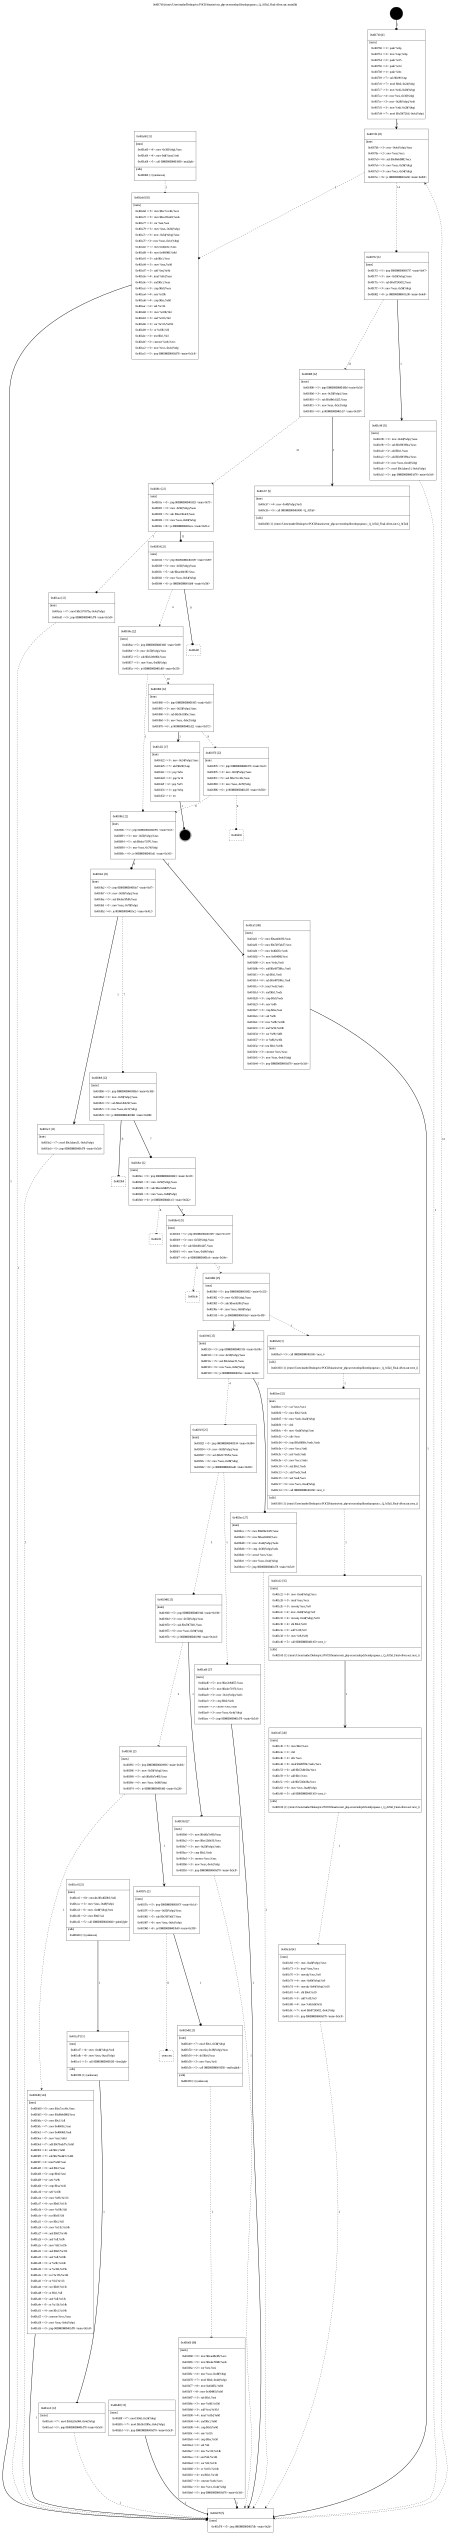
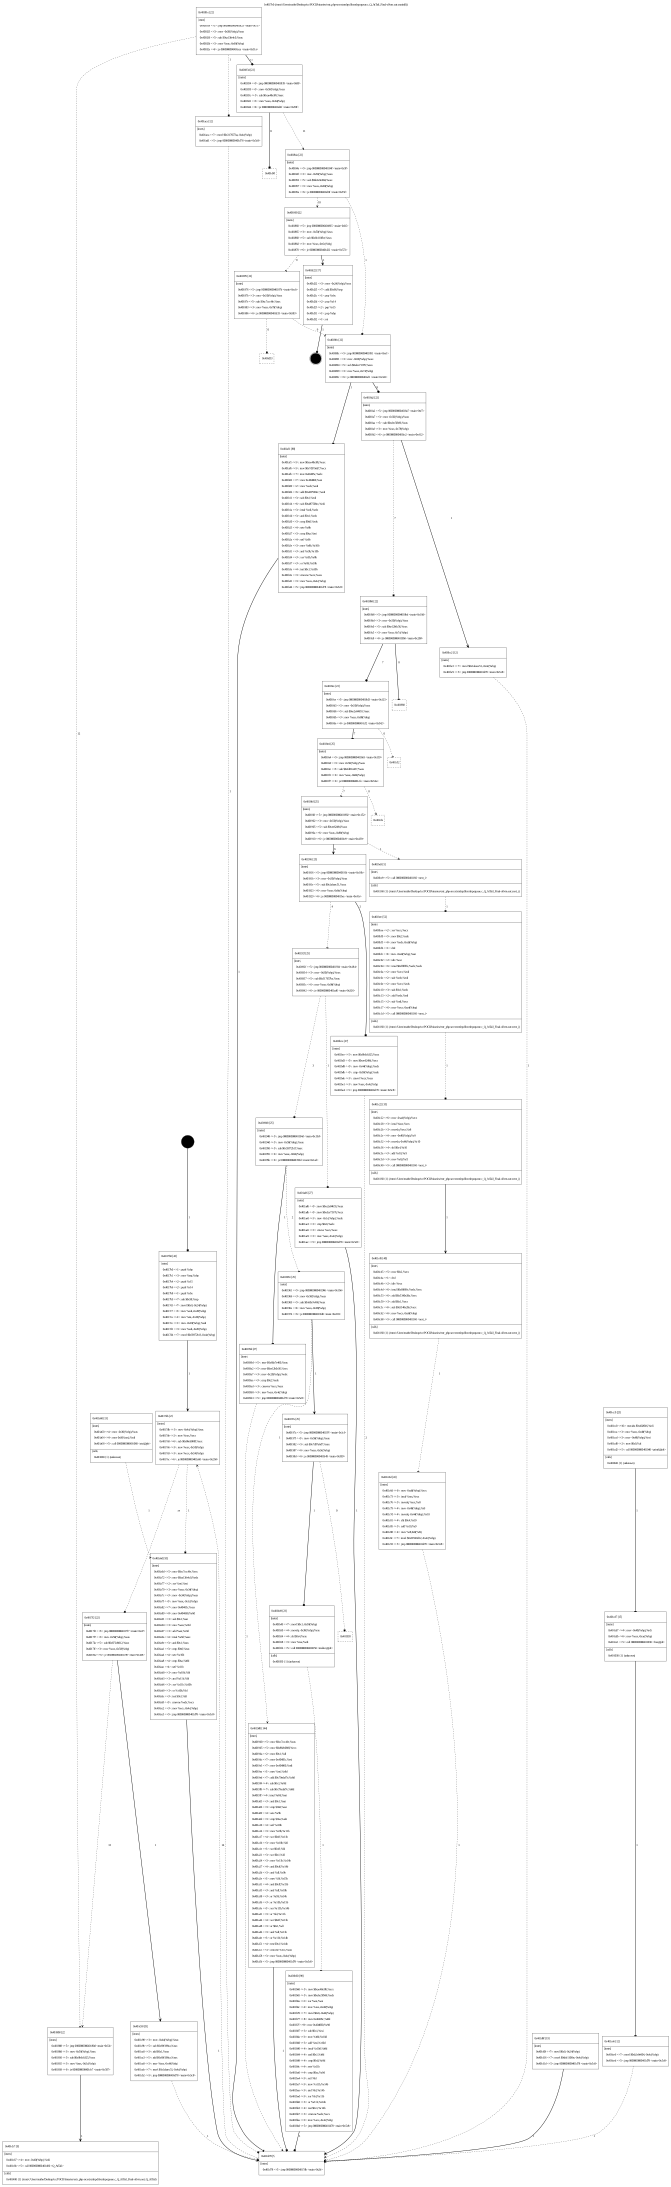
edge "0x4017f2 [22]" -> "0x401808 [22]": arrowhead tee -> vee
edge "0x401808 [22]" -> "0x40181e [22]": reversed
